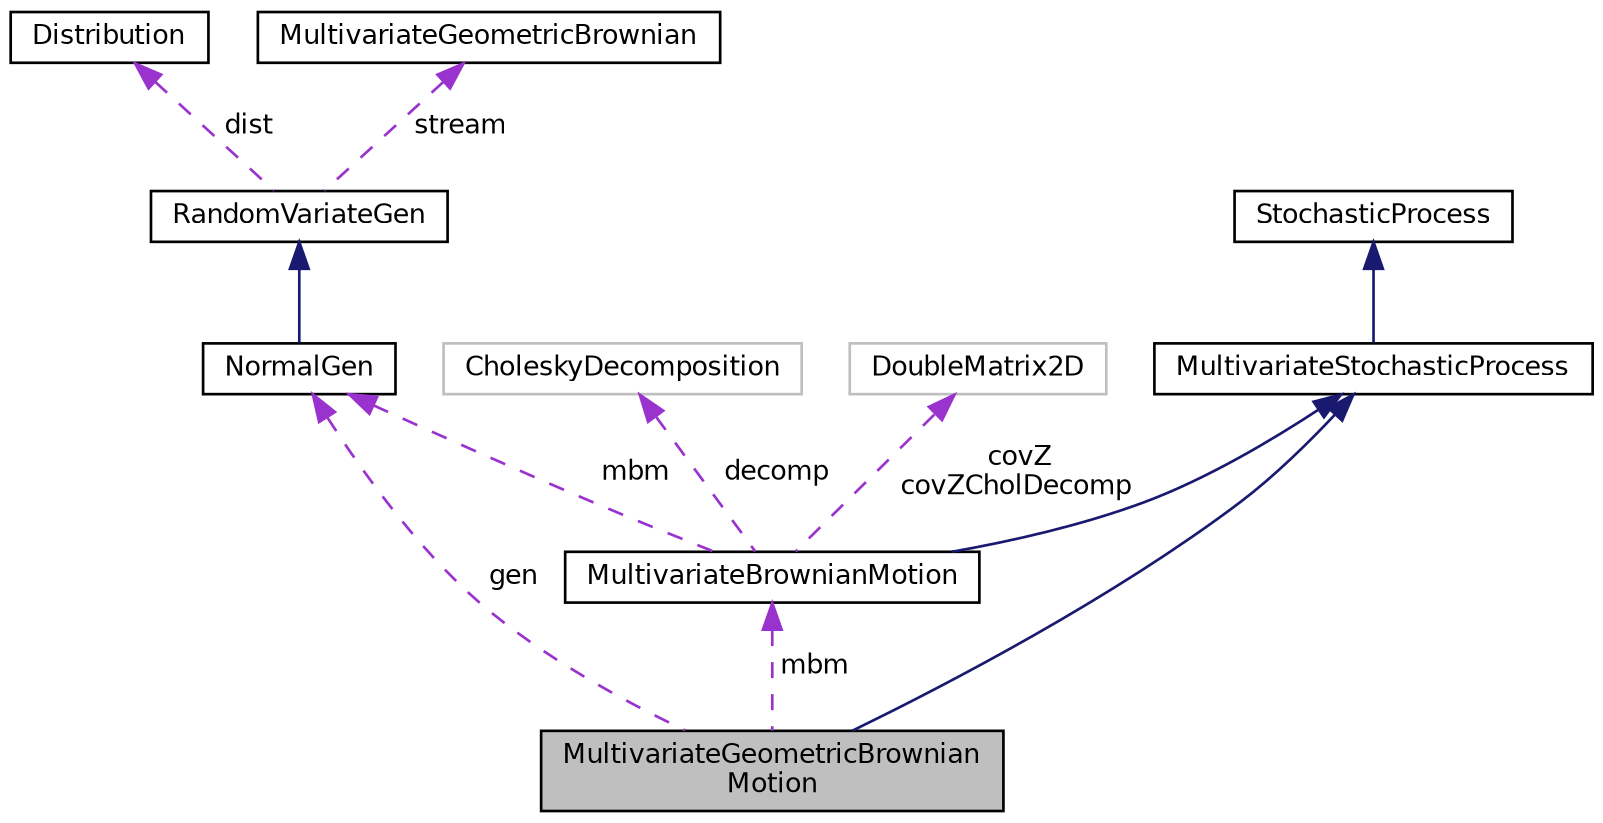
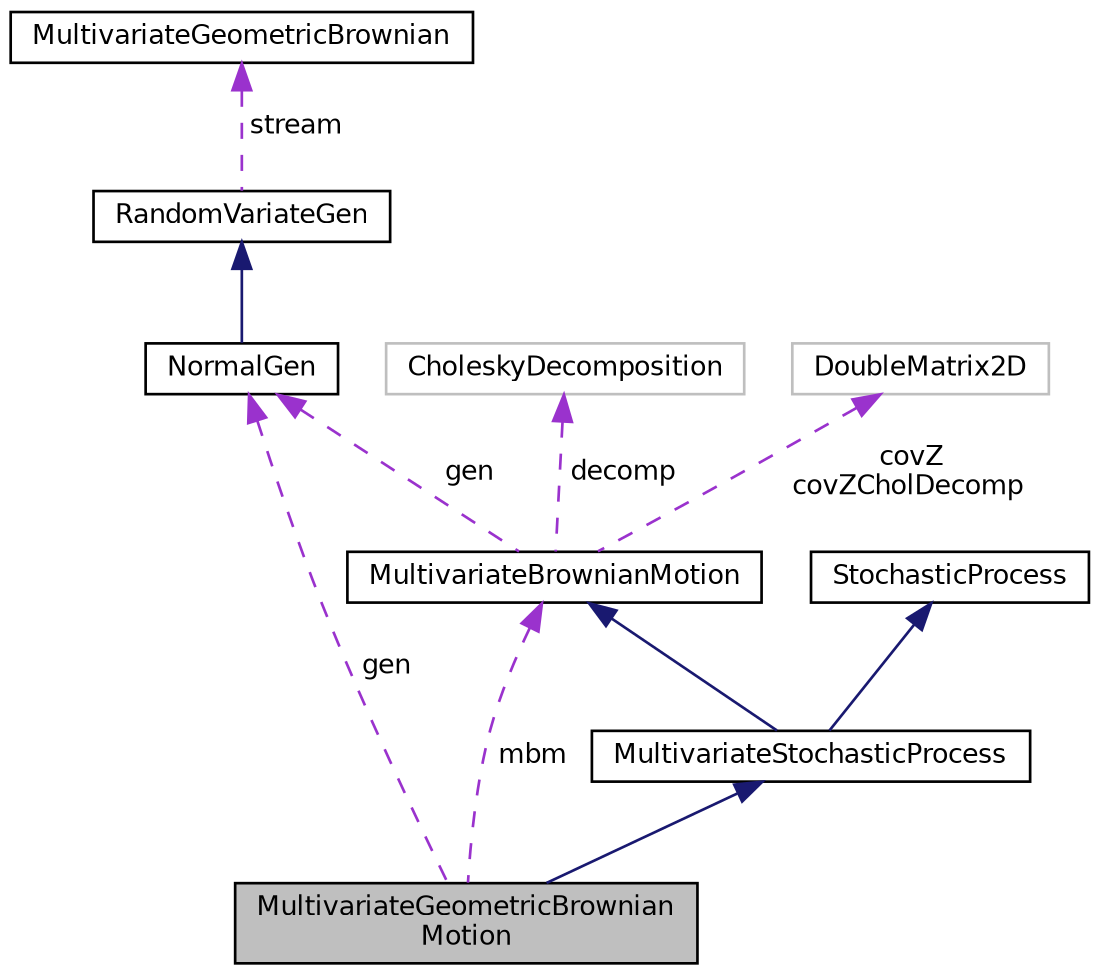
node "Distribution": removed
edge "MultivariateBrownianMotion" -> "NormalGen": label " mbm" -> " gen"
edge "MultivariateBrownianMotion" -> "MultivariateStochasticProcess": reversed
